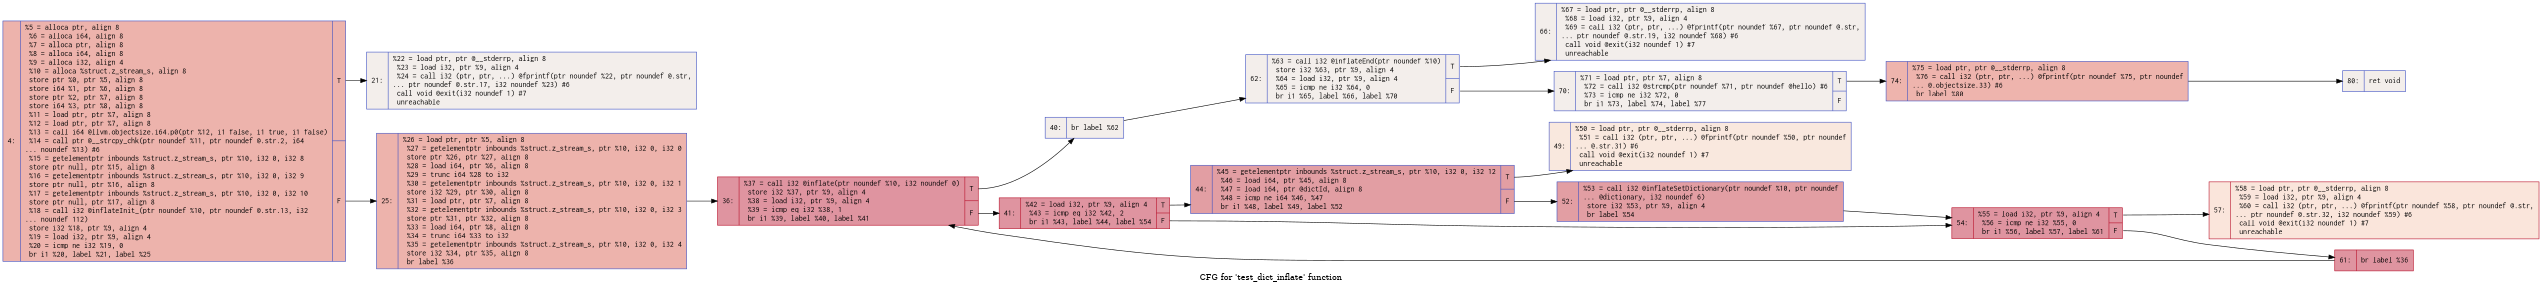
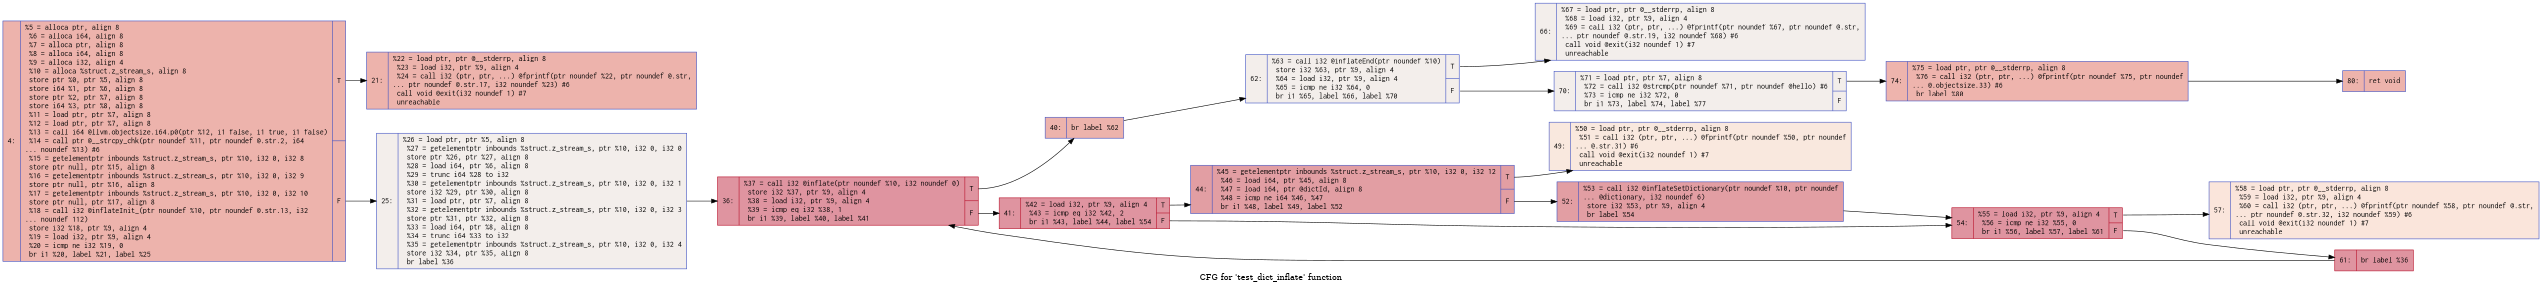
node "21:": fillcolor #e5d8d170 -> #d6524470
node "80:": fillcolor #e5d8d170 -> #d6524470
node "40:": fillcolor #e5d8d170 -> #d6524470
node "25:": fillcolor #d6524470 -> #e5d8d170
node "57:": color #b70d28ff -> #3d50c3ff
